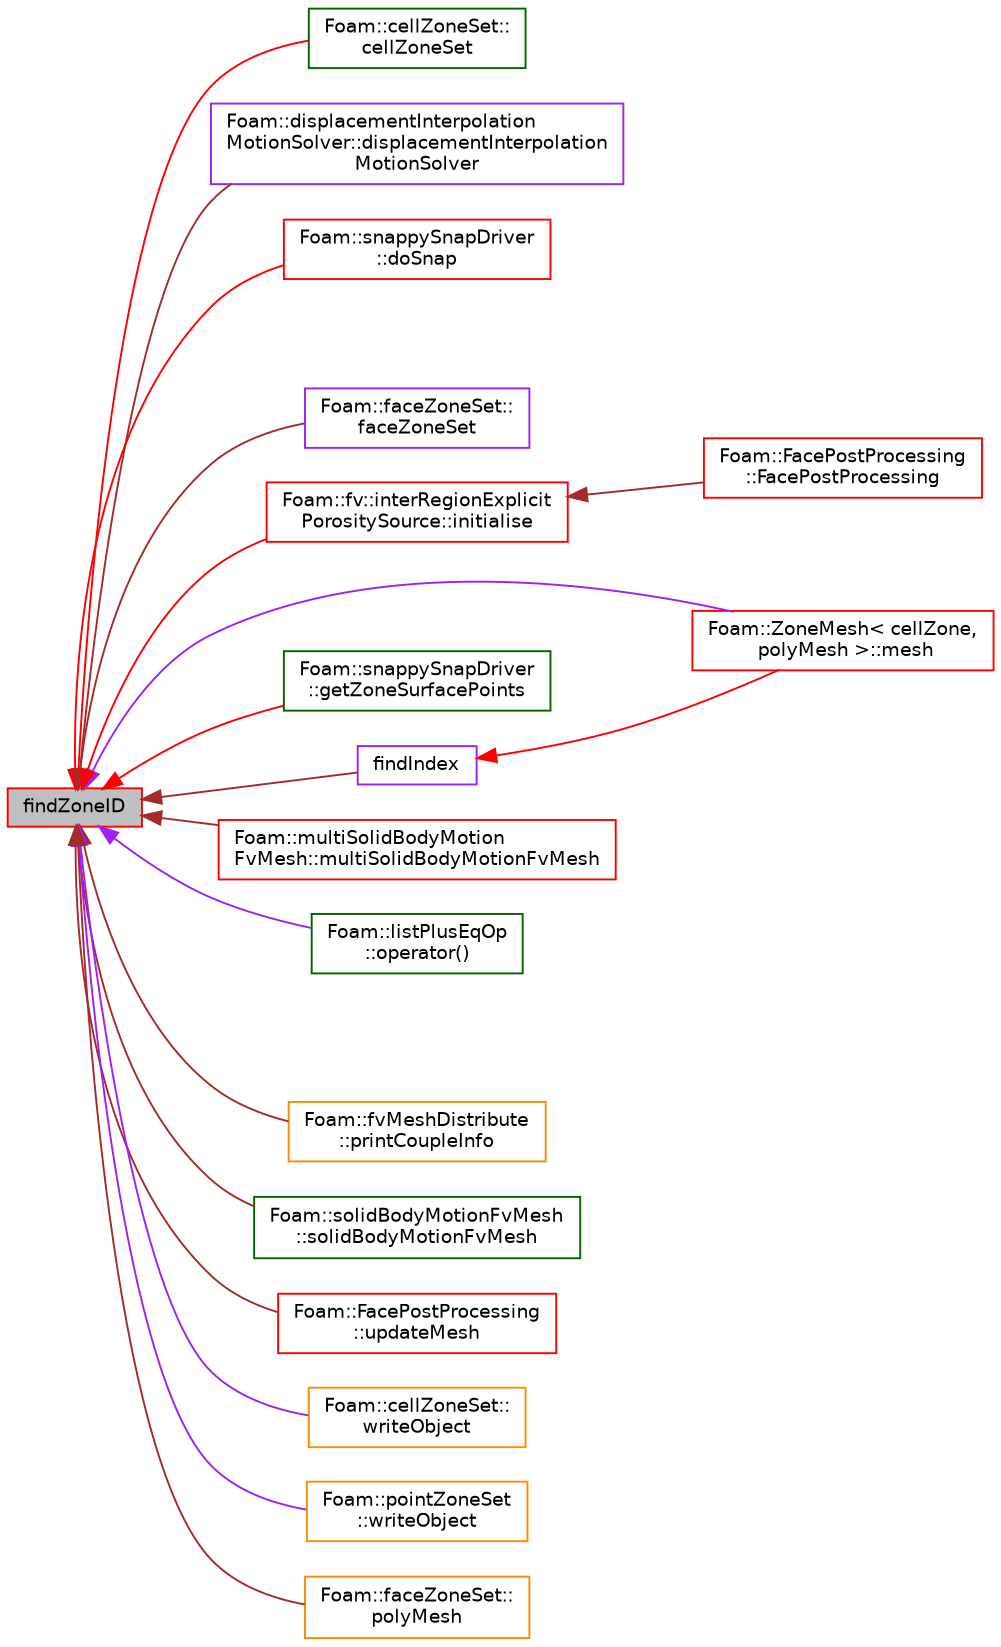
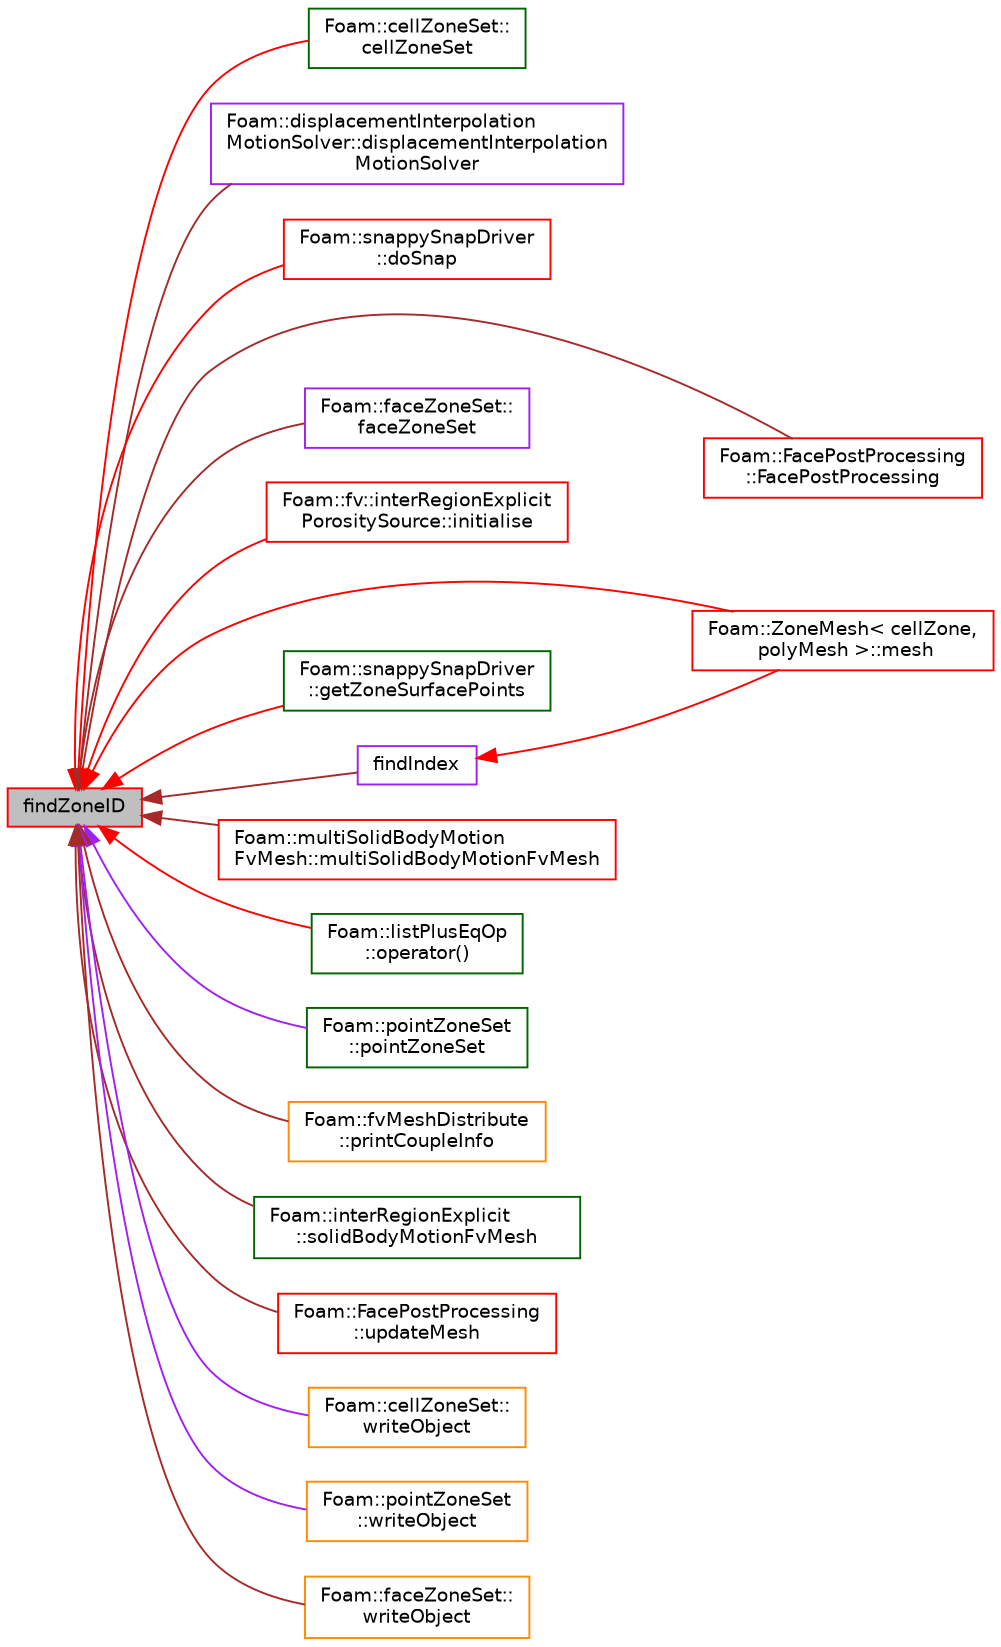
edge "Foam::FacePostProcessing ::FacePostProcessing" -> "Foam::fv::interRegionExplicit PorositySource::initialise": now "Foam::FacePostProcessing ::FacePostProcessing" -> "findZoneID"
edge "Foam::ZoneMesh< cellZone, polyMesh >::mesh" -> "findZoneID": color purple -> red
edge "Foam::listPlusEqOp ::operator()" -> "findZoneID": color purple -> red
node "Foam::pointZoneSet ::pointZoneSet": added
node "Foam::solidBodyMotionFvMesh ::solidBodyMotionFvMesh": label "Foam::solidBodyMotionFvMesh ::solidBodyMotionFvMesh" -> "Foam::interRegionExplicit ::solidBodyMotionFvMesh"
node "Foam::faceZoneSet:: polyMesh": label "Foam::faceZoneSet:: polyMesh" -> "Foam::faceZoneSet:: writeObject"
